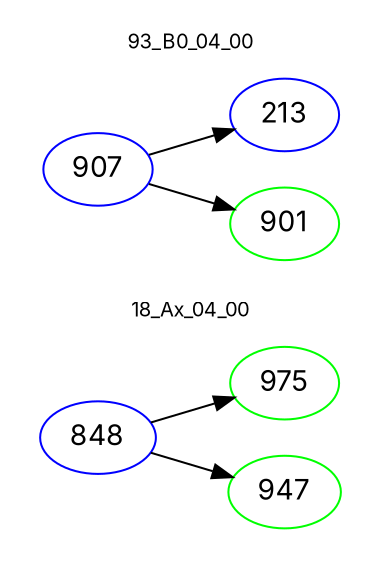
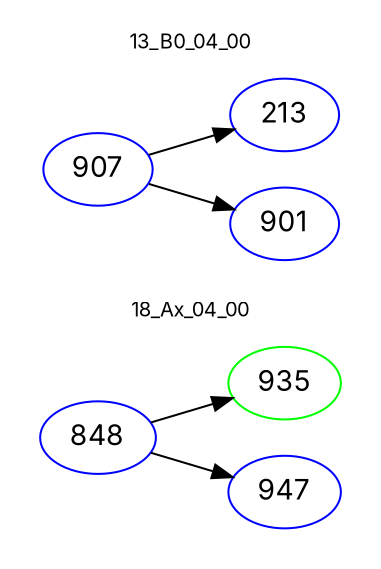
cluster "93_B0_04_00": label "93_B0_04_00" -> "13_B0_04_00"
node "901": color green -> blue
node "975": label "975" -> "935"
node "947": color green -> blue
